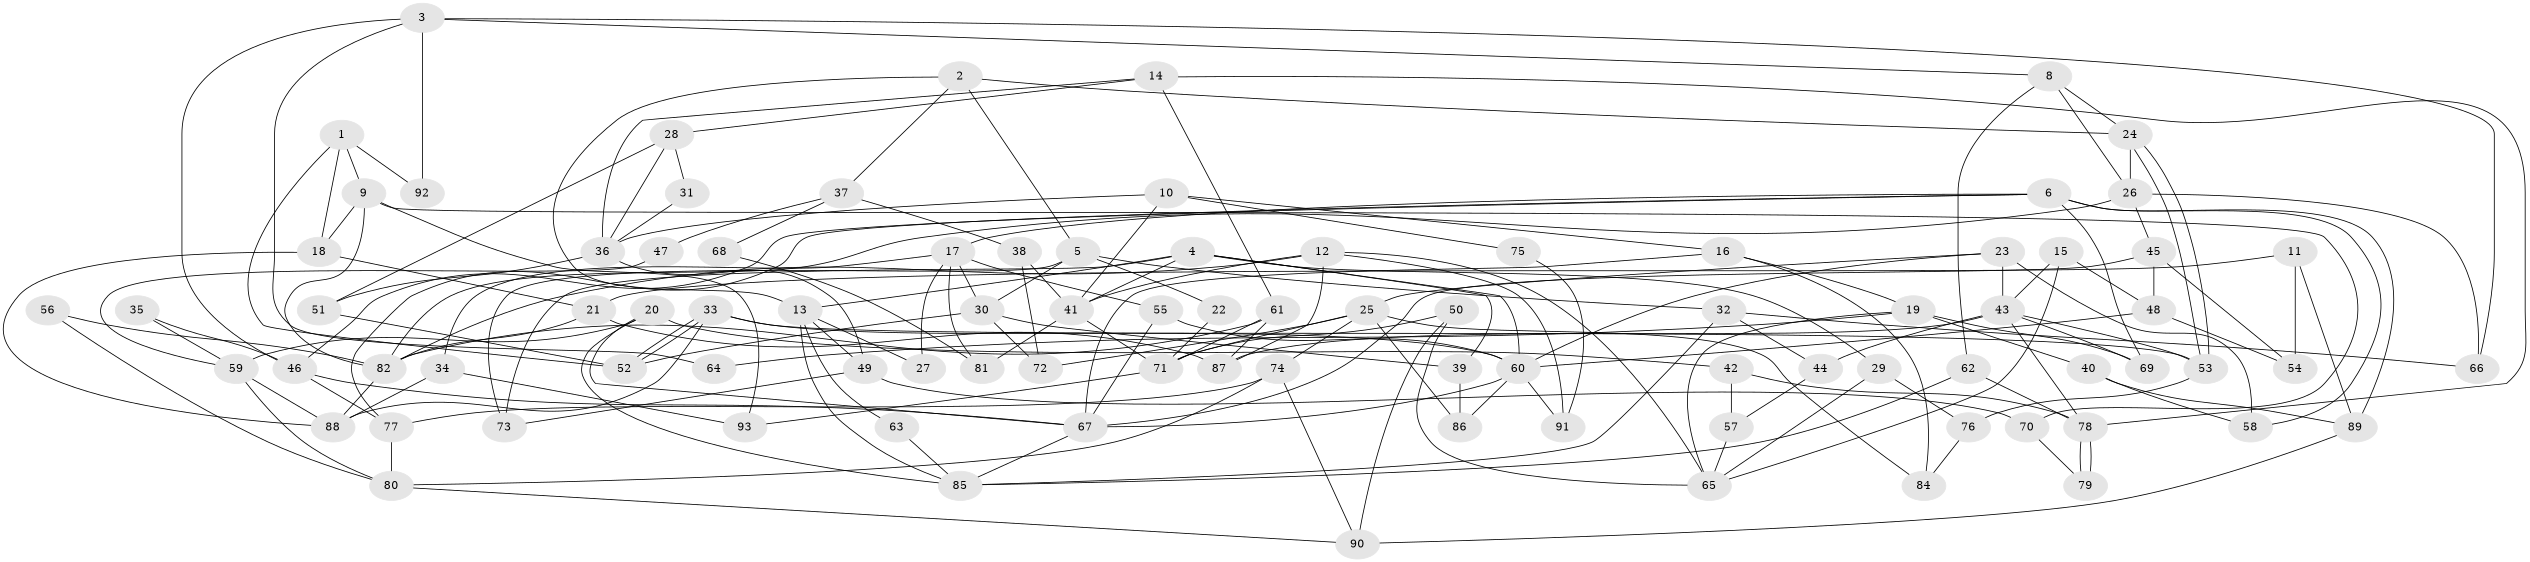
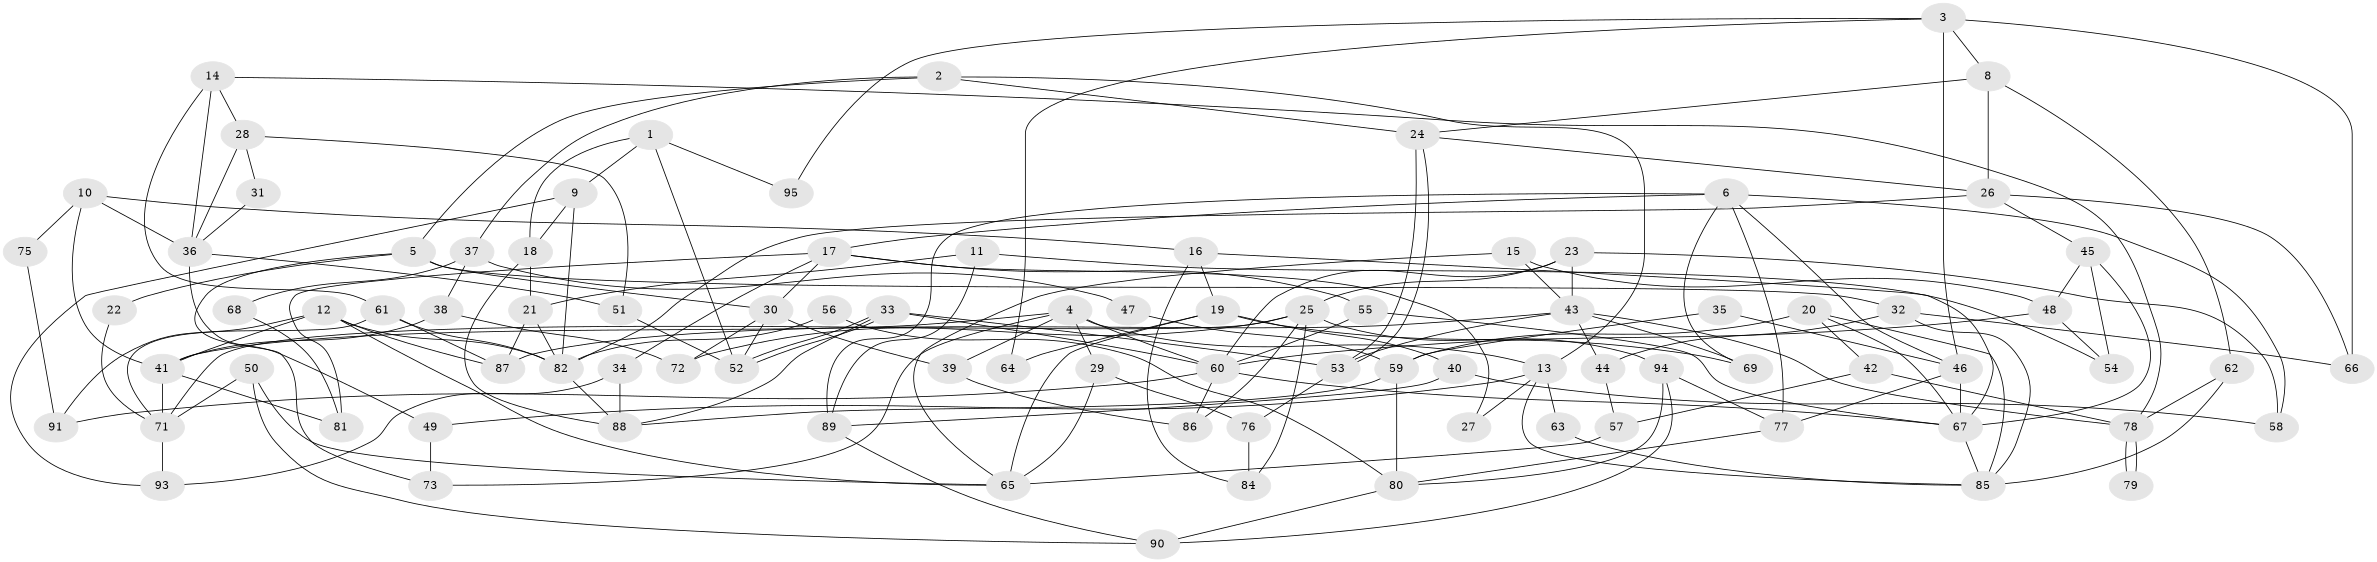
node "92": label "92" -> "95"
node "74": label "74" -> "94"
node "70": removed
